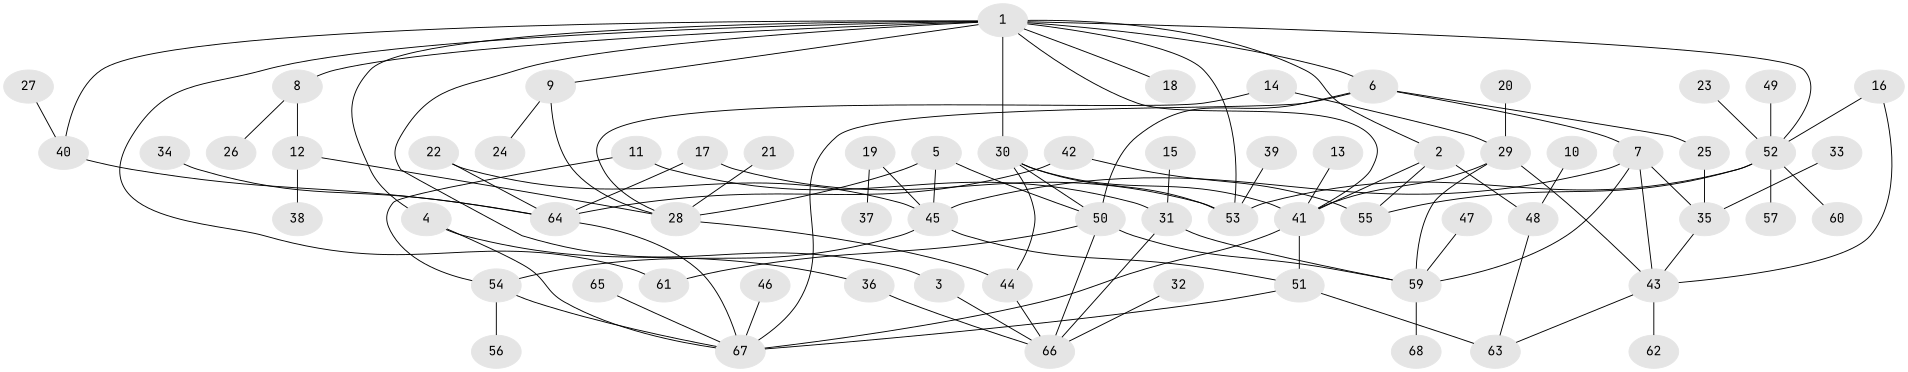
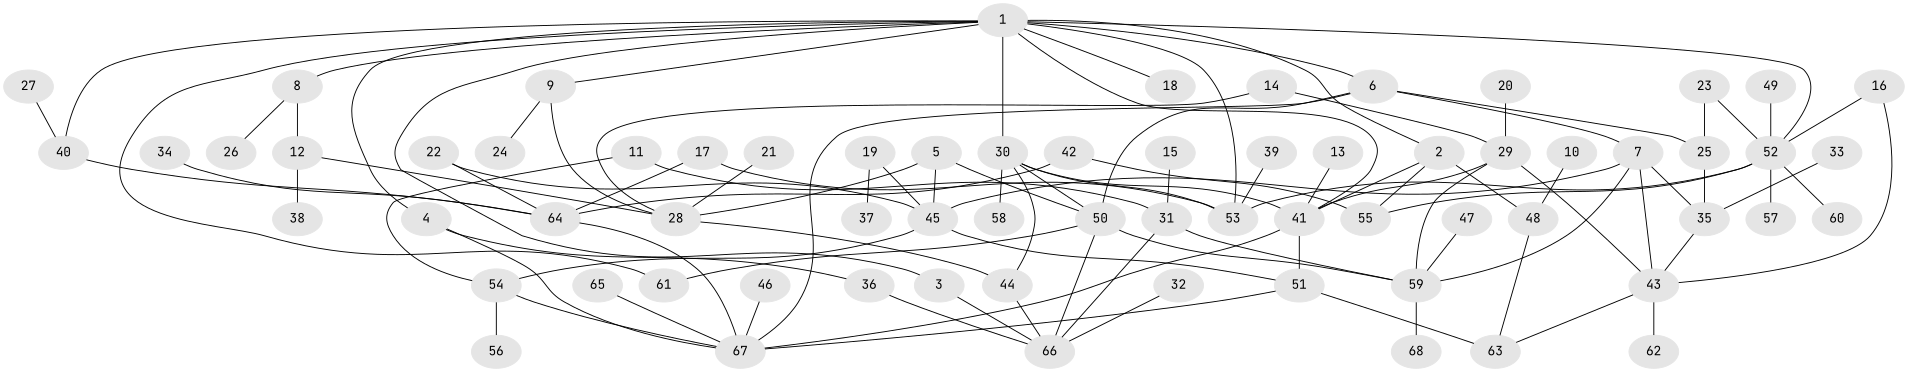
edge "23" -- "25": added
node "58": added
